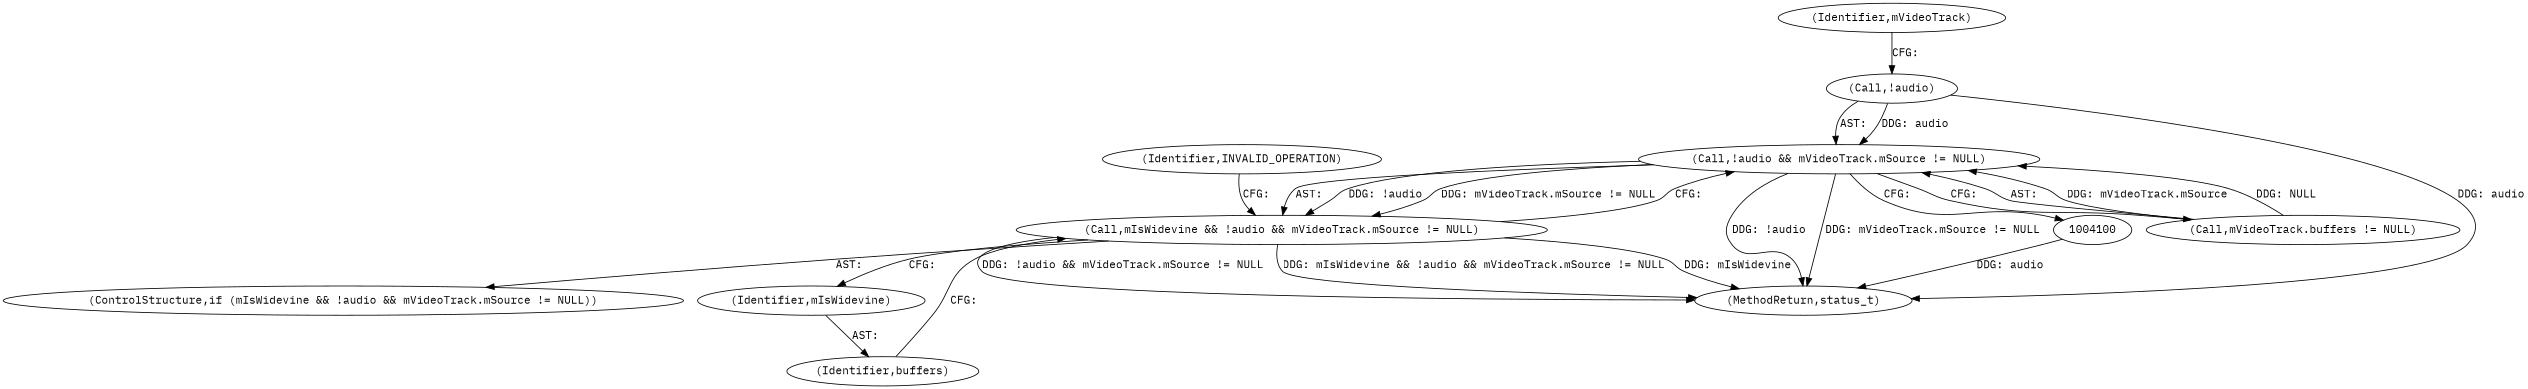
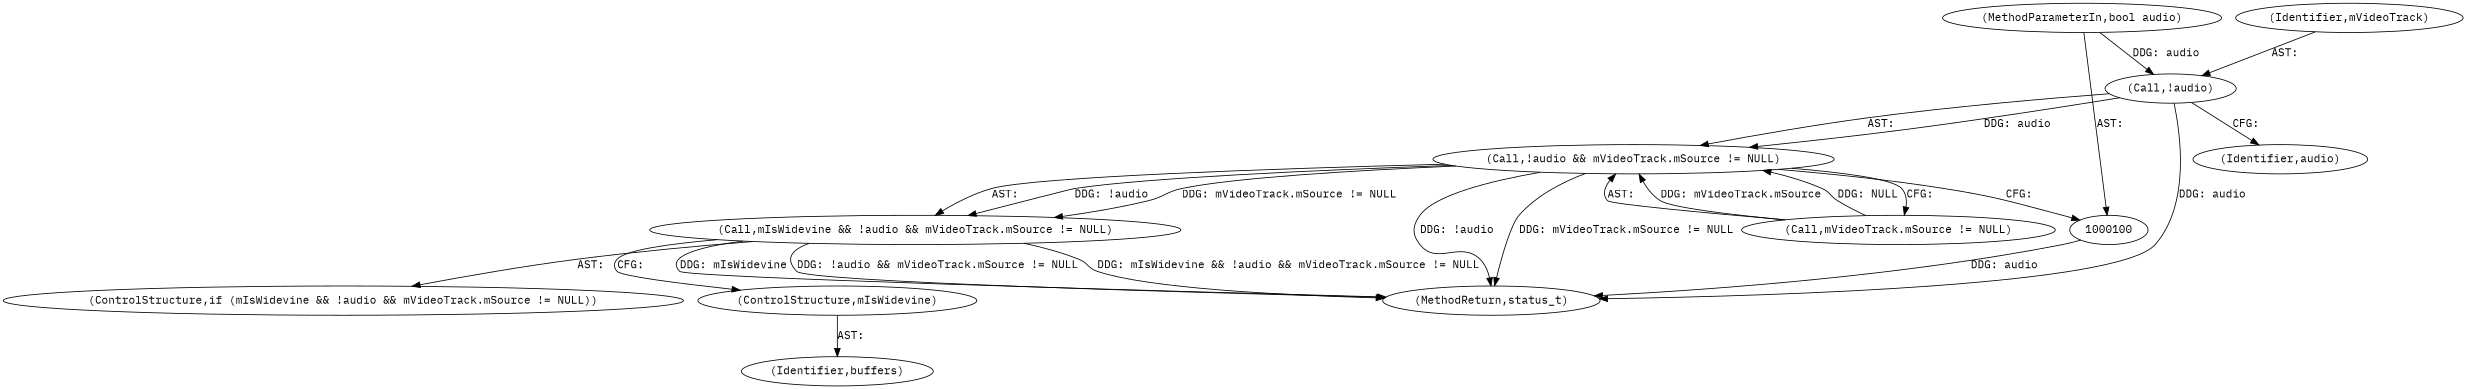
node "(MethodParameterIn,bool audio)": added
edge "(Identifier,mVideoTrack)" -> "(Call,!audio)": label "CFG: " -> "AST: "
node "(Identifier,INVALID_OPERATION)": removed
node "(Identifier,audio)": added
edge "(Call,mIsWidevine && !audio && mVideoTrack.mSource != NULL)" -> "(Call,!audio && mVideoTrack.mSource != NULL)": removed, label "CFG:"
node "1004100": label "1004100" -> "1000100"
node "(Call,mVideoTrack.buffers != NULL)": label "(Call,mVideoTrack.buffers != NULL)" -> "(Call,mVideoTrack.mSource != NULL)"
edge "(Identifier,buffers)" -> "(Call,mIsWidevine && !audio && mVideoTrack.mSource != NULL)": removed, label "CFG:"
node "(Identifier,mIsWidevine)": label "(Identifier,mIsWidevine)" -> "(ControlStructure,mIsWidevine)"
